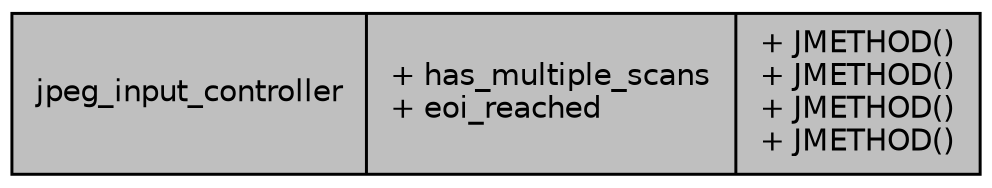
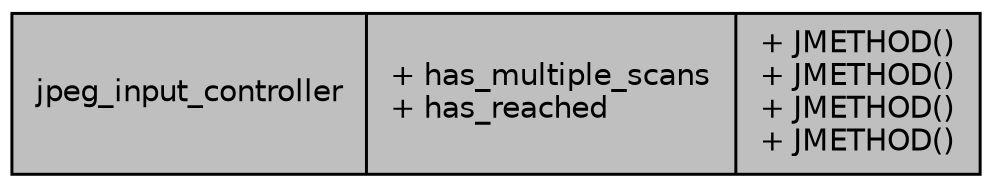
node "jpeg_input_controller": text "+ eoi_reached" -> "+ has_reached"
